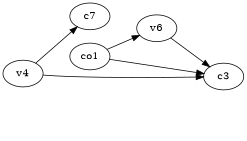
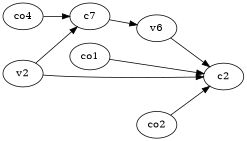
node "co4": added
edge "co1" -> "v6": now "c7" -> "v6"
node "v4": label "v4" -> "v2"
node "c3": label "c3" -> "c2"
node "co2": added
